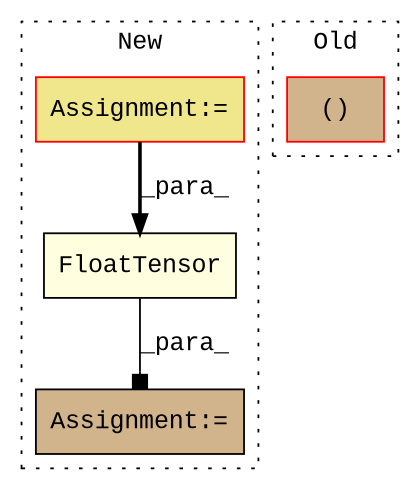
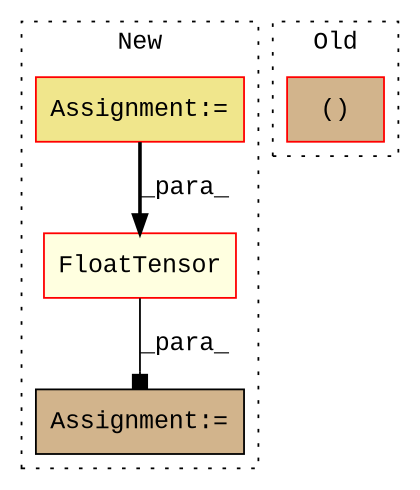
node "FloatTensor": color black -> red
